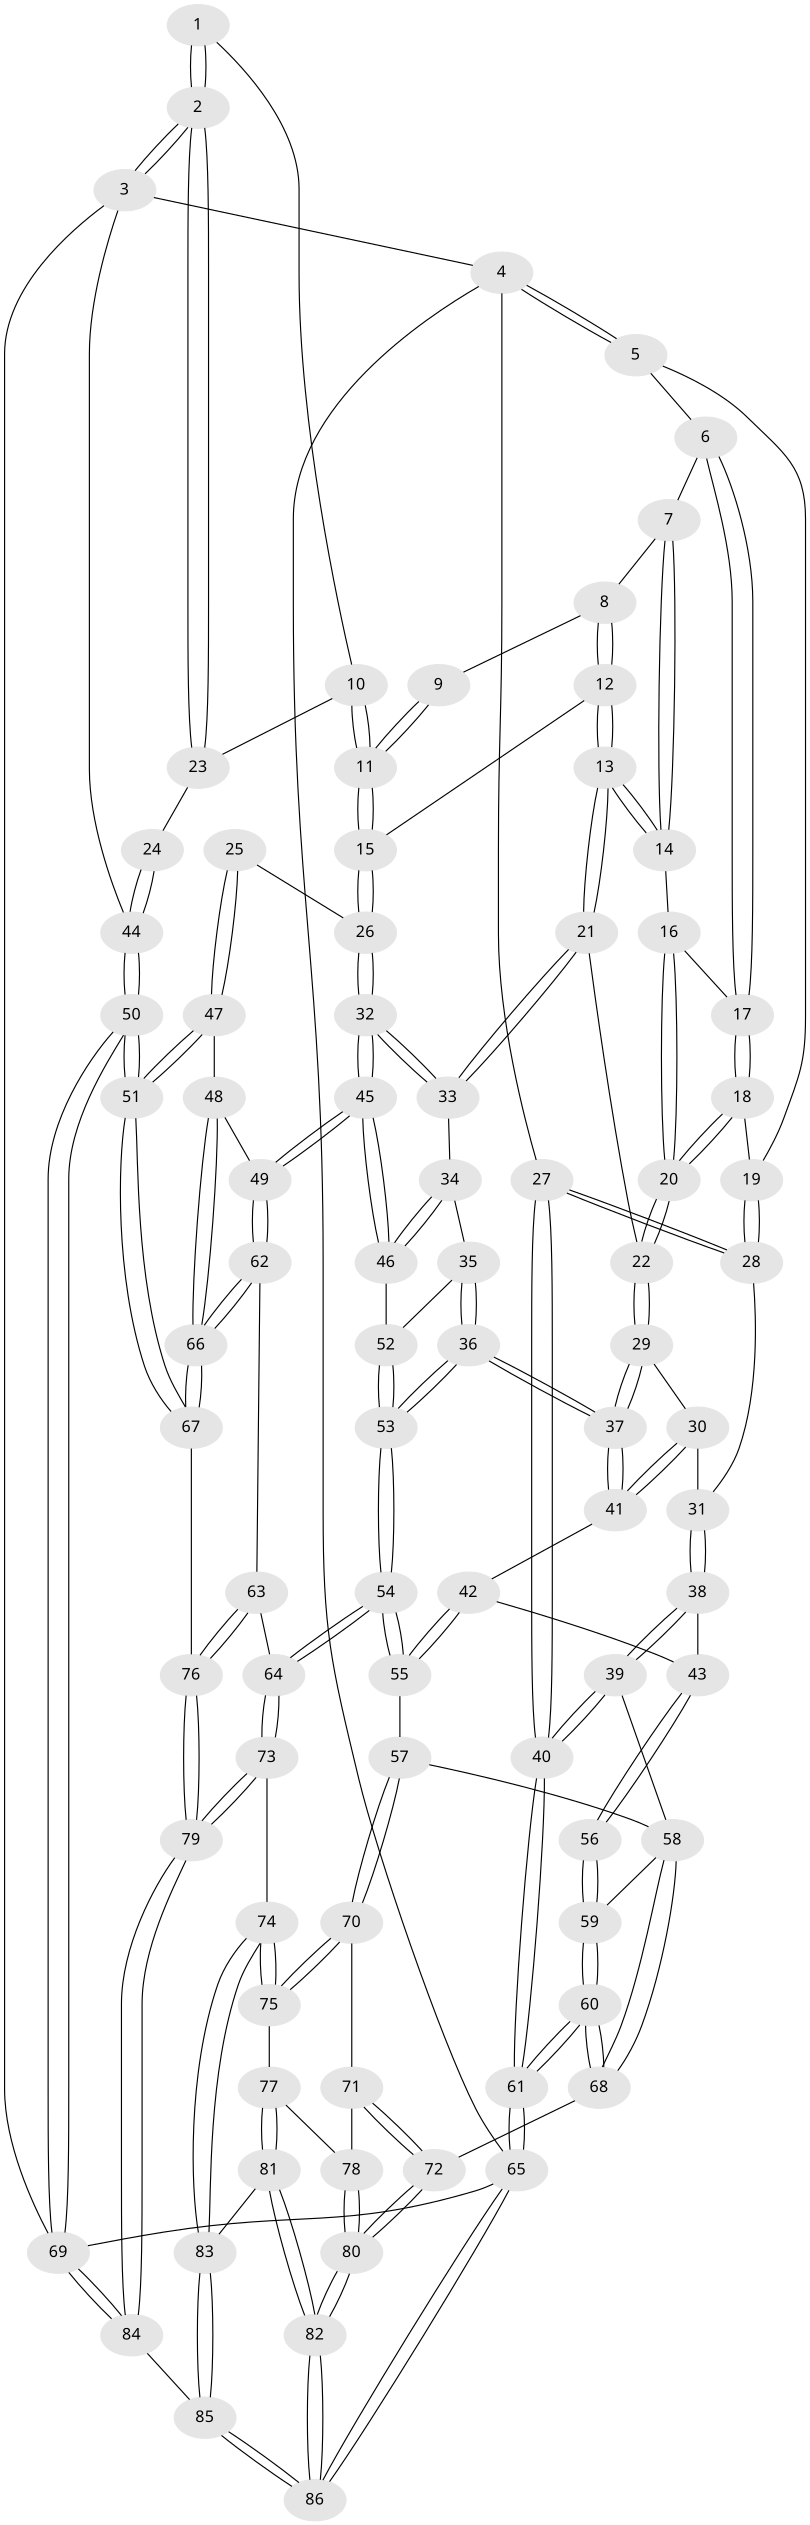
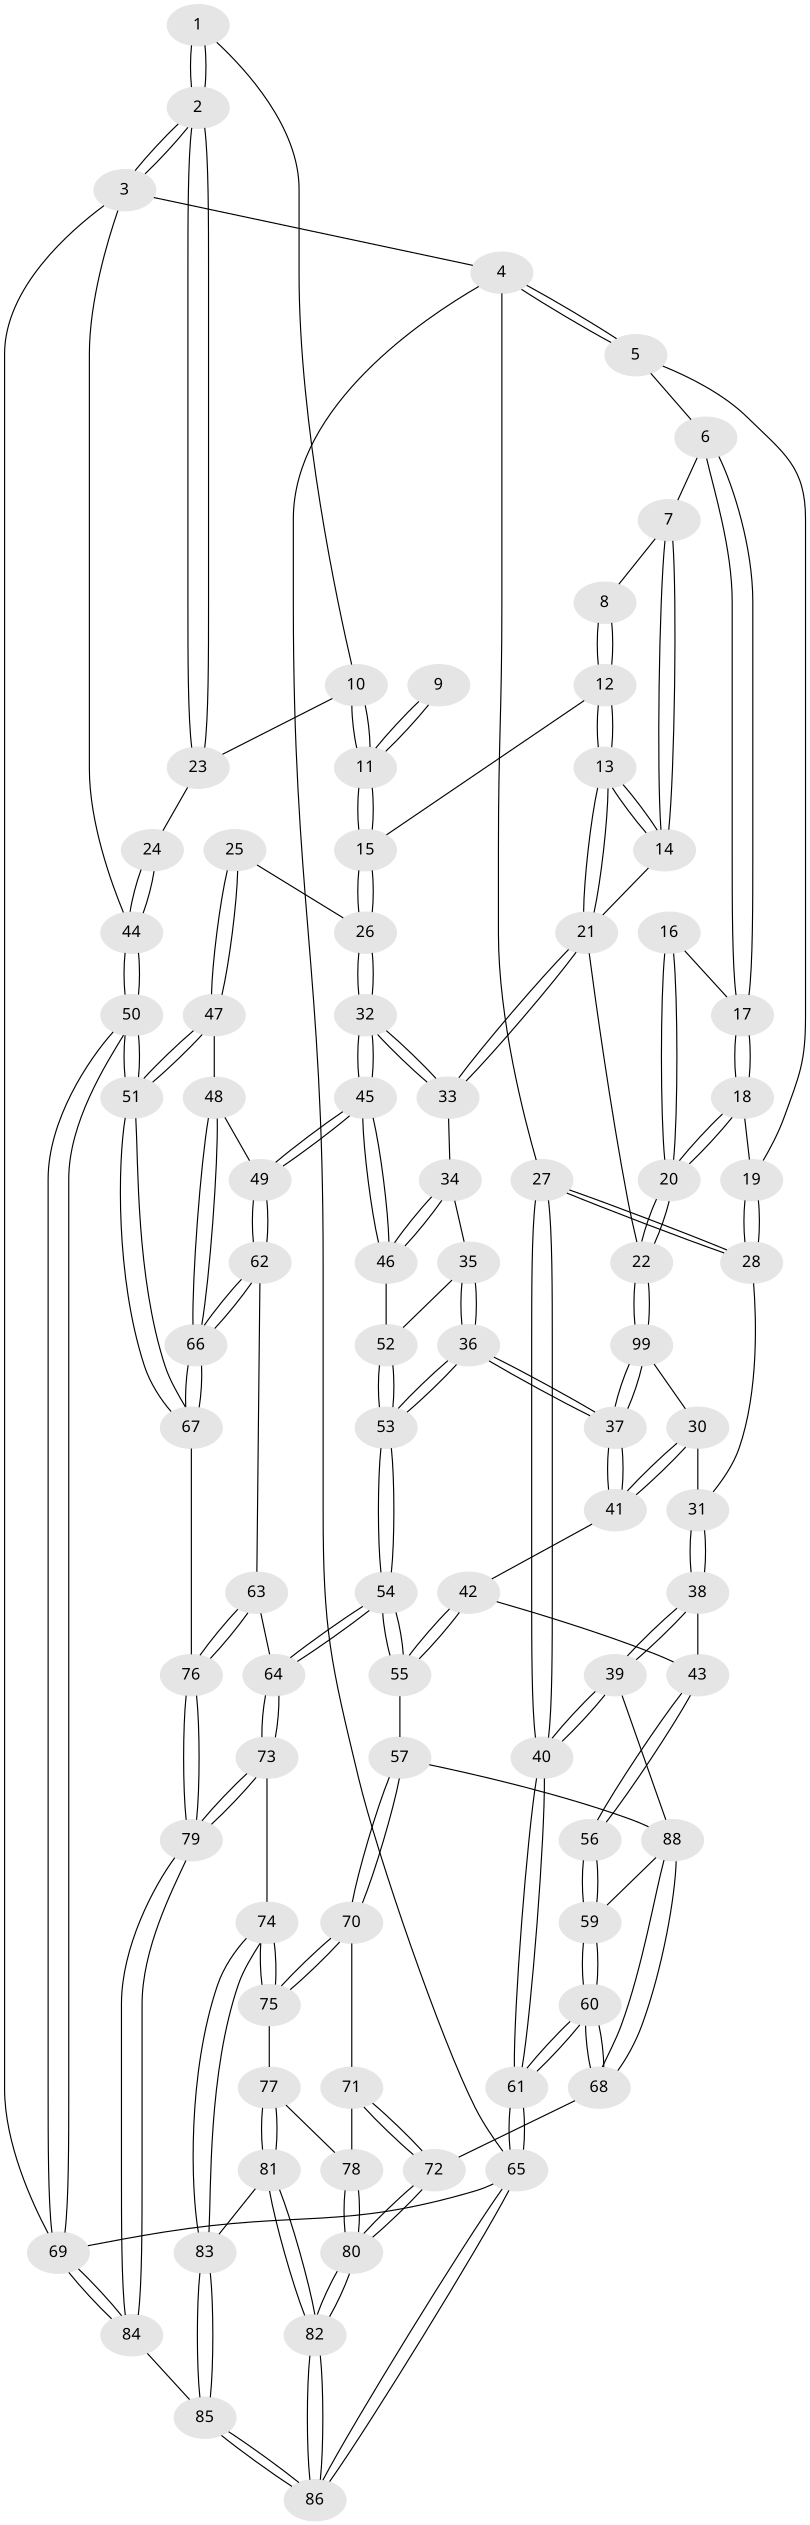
edge "8" -- "9": removed
edge "14" -- "16": now "14" -- "21"
node "29": label "29" -> "99"
node "58": label "58" -> "88"
